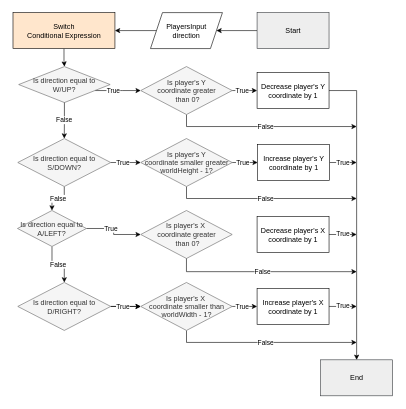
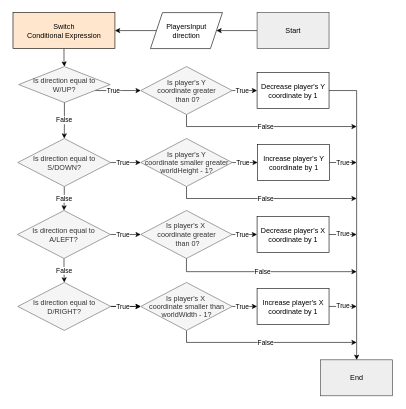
node "Is direction equal to A/LEFT?": size 69x36 -> 93x48
edge "Is player's X coordinate greater than 0?" -> "Decrease player's X coordinate by 1": added, label "True"
